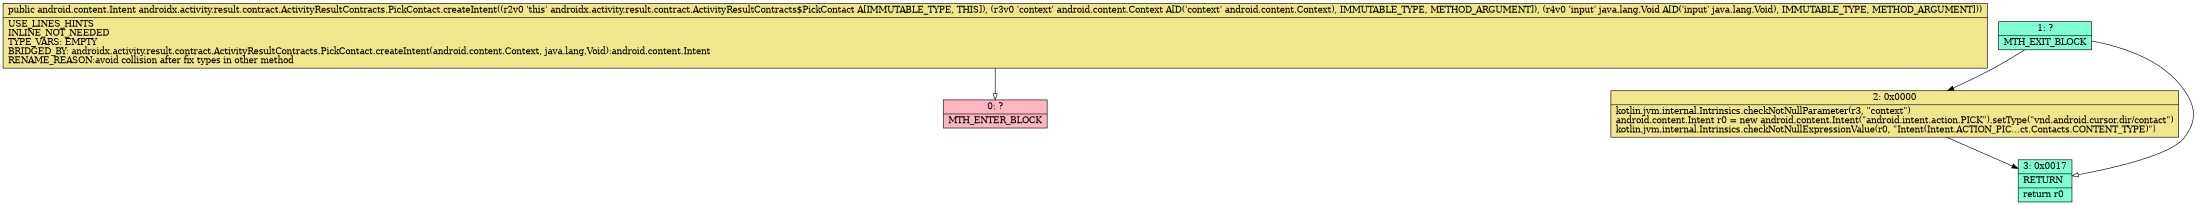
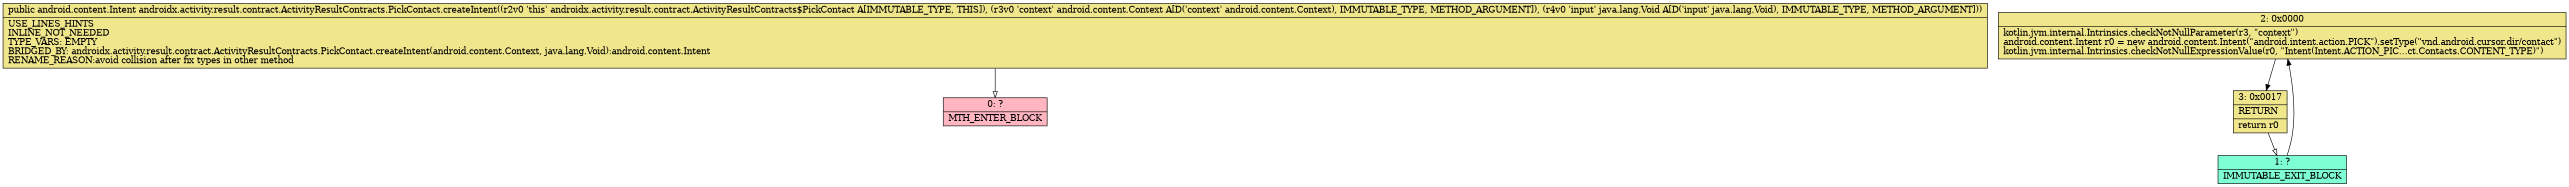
node "1: ?": text "MTH_EXIT_BLOCK" -> "IMMUTABLE_EXIT_BLOCK"
edge "1: ?" -> "3: 0x0017": reversed
node "3: 0x0017": fillcolor aquamarine -> khaki
